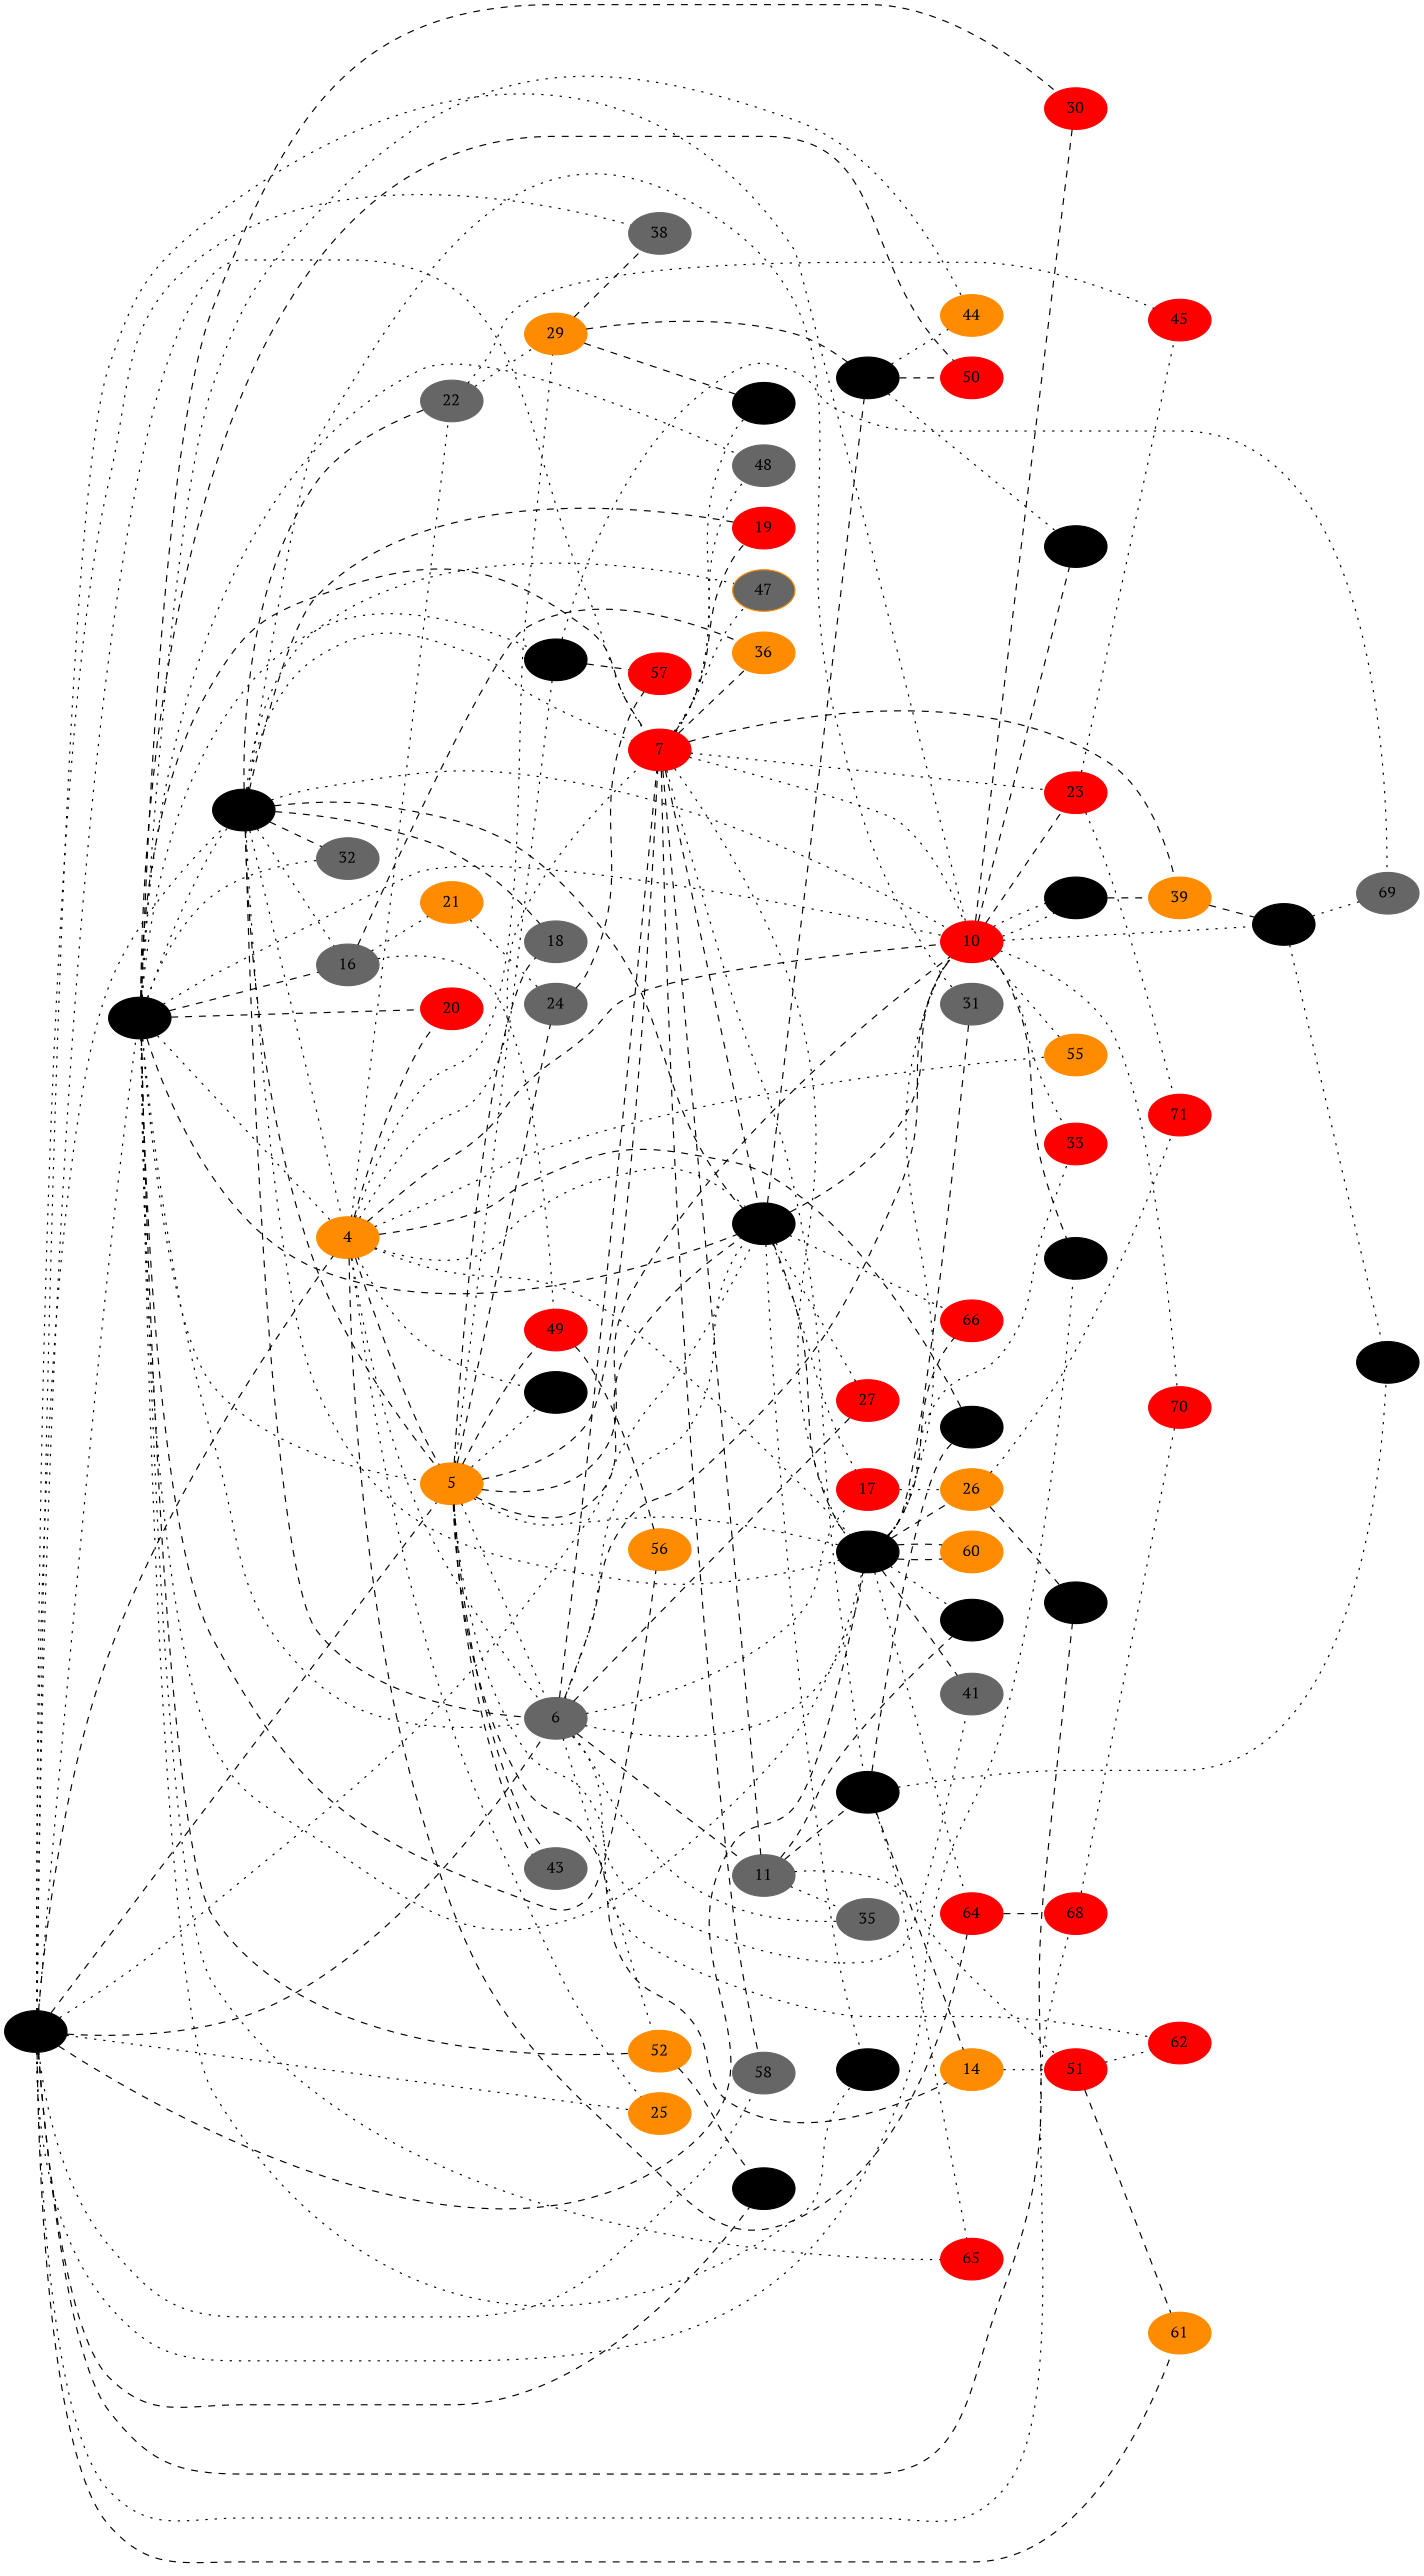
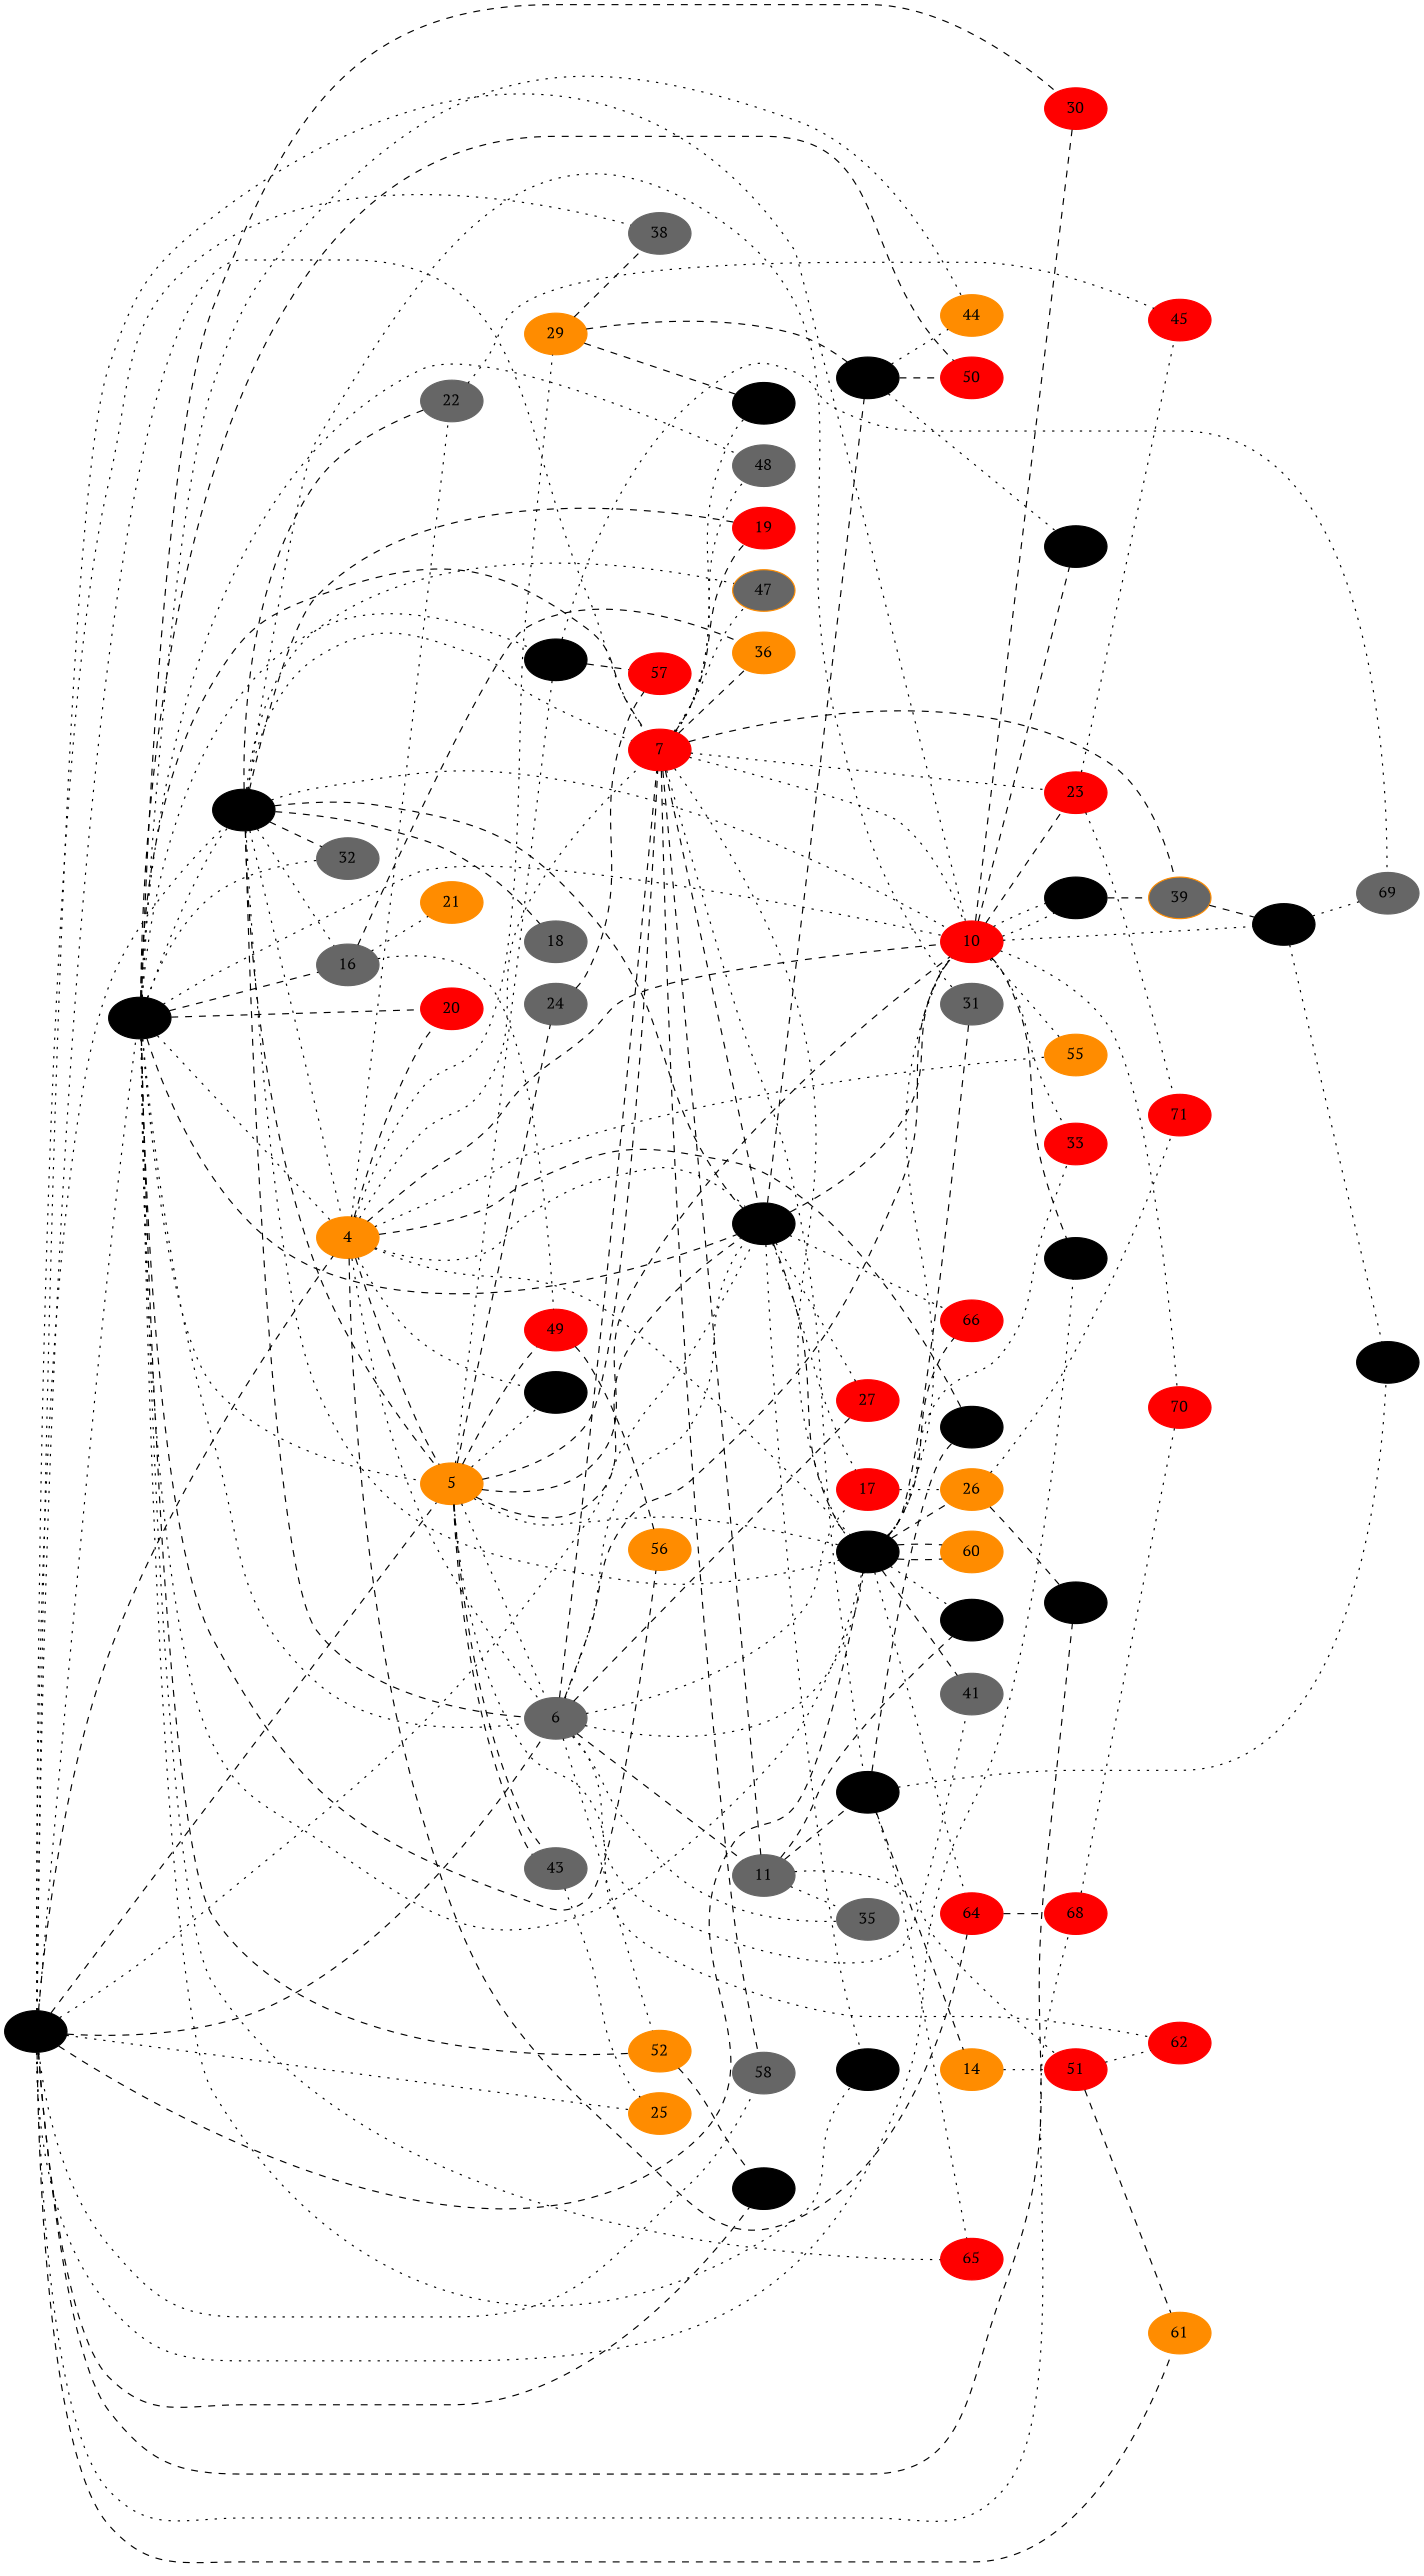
edge "29" -- "22": removed
node "39": fillcolor darkorange -> gray40
edge "21" -- "24": removed
edge "18" -- "5": removed
edge "4" -- "25": now "43" -- "25"
edge "5" -- "14": removed
